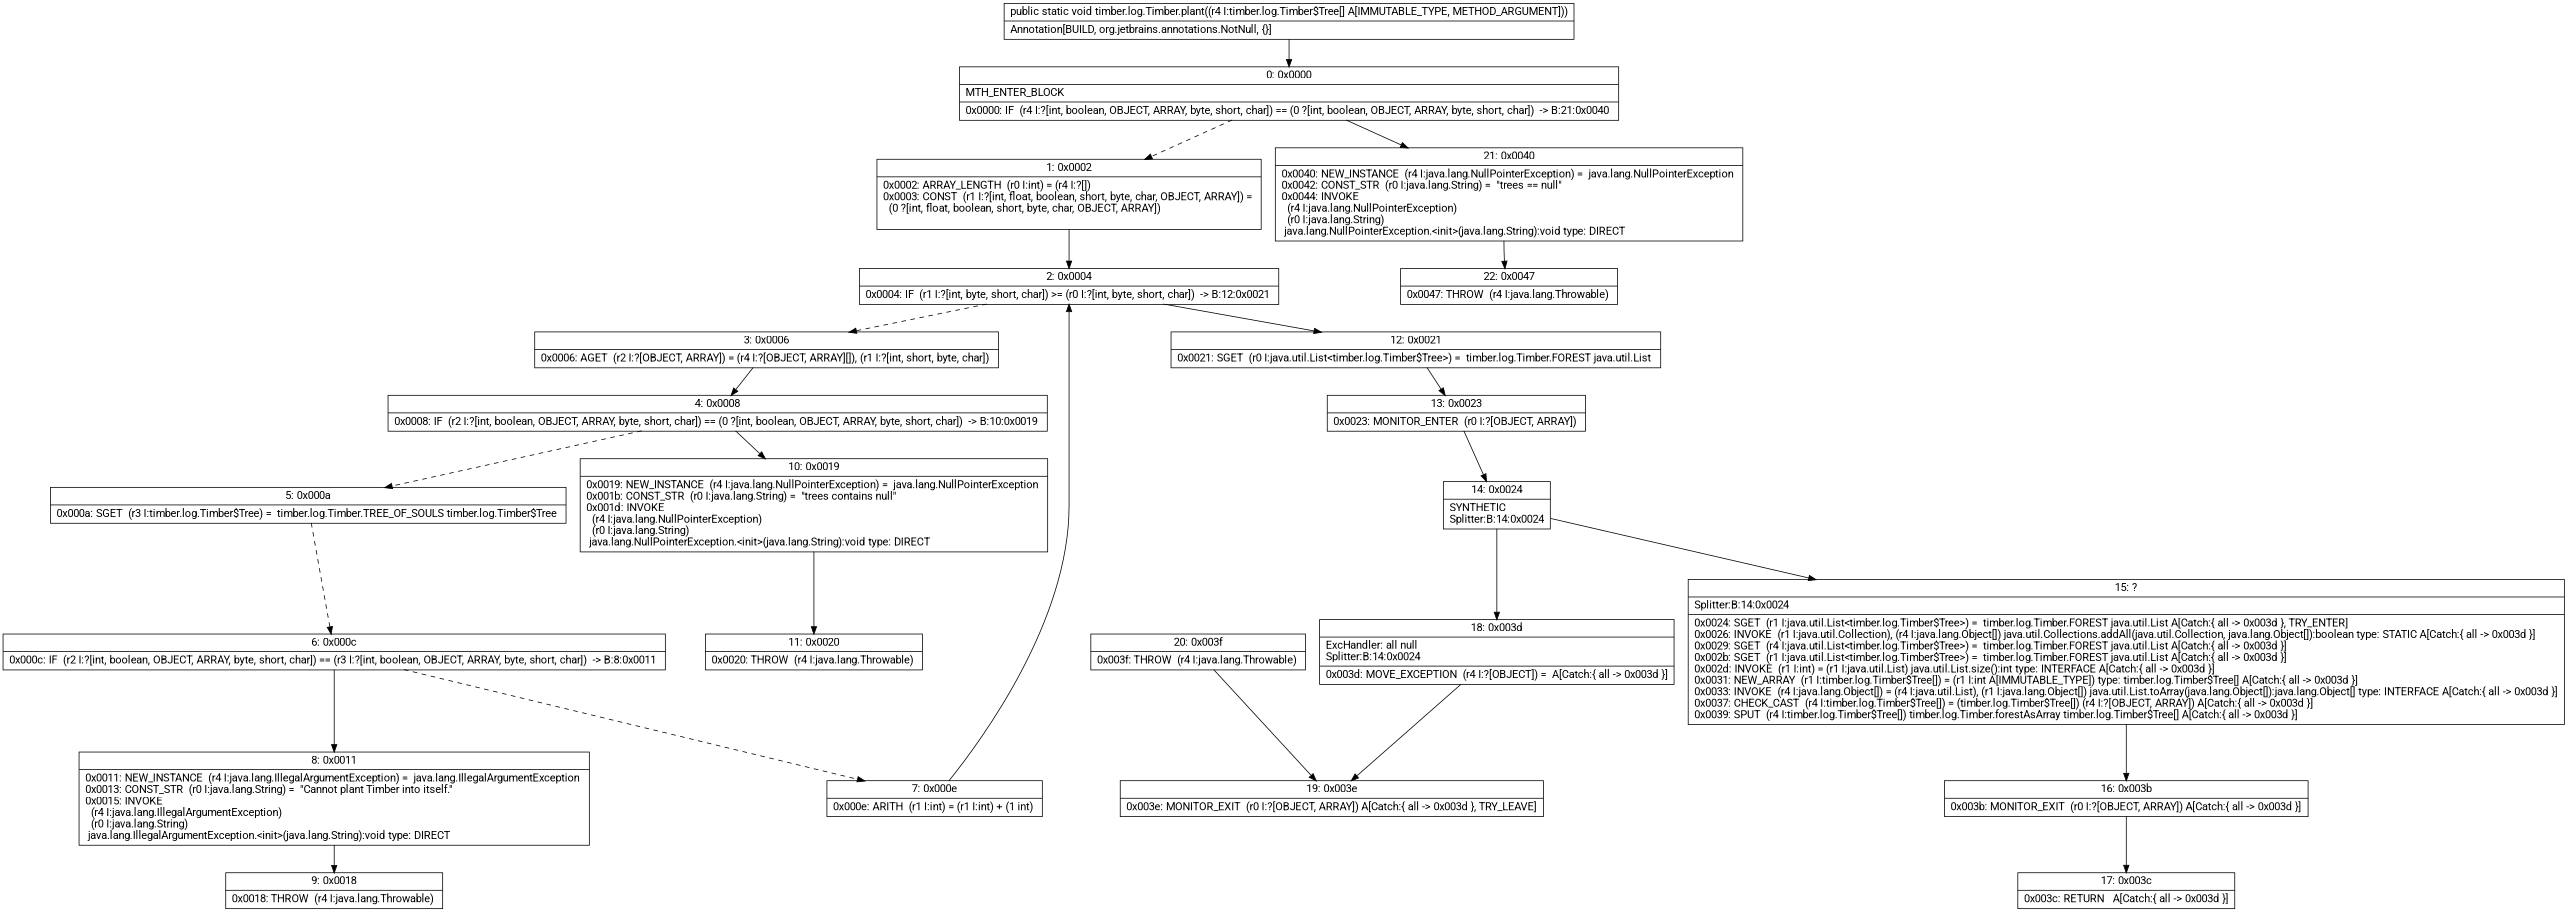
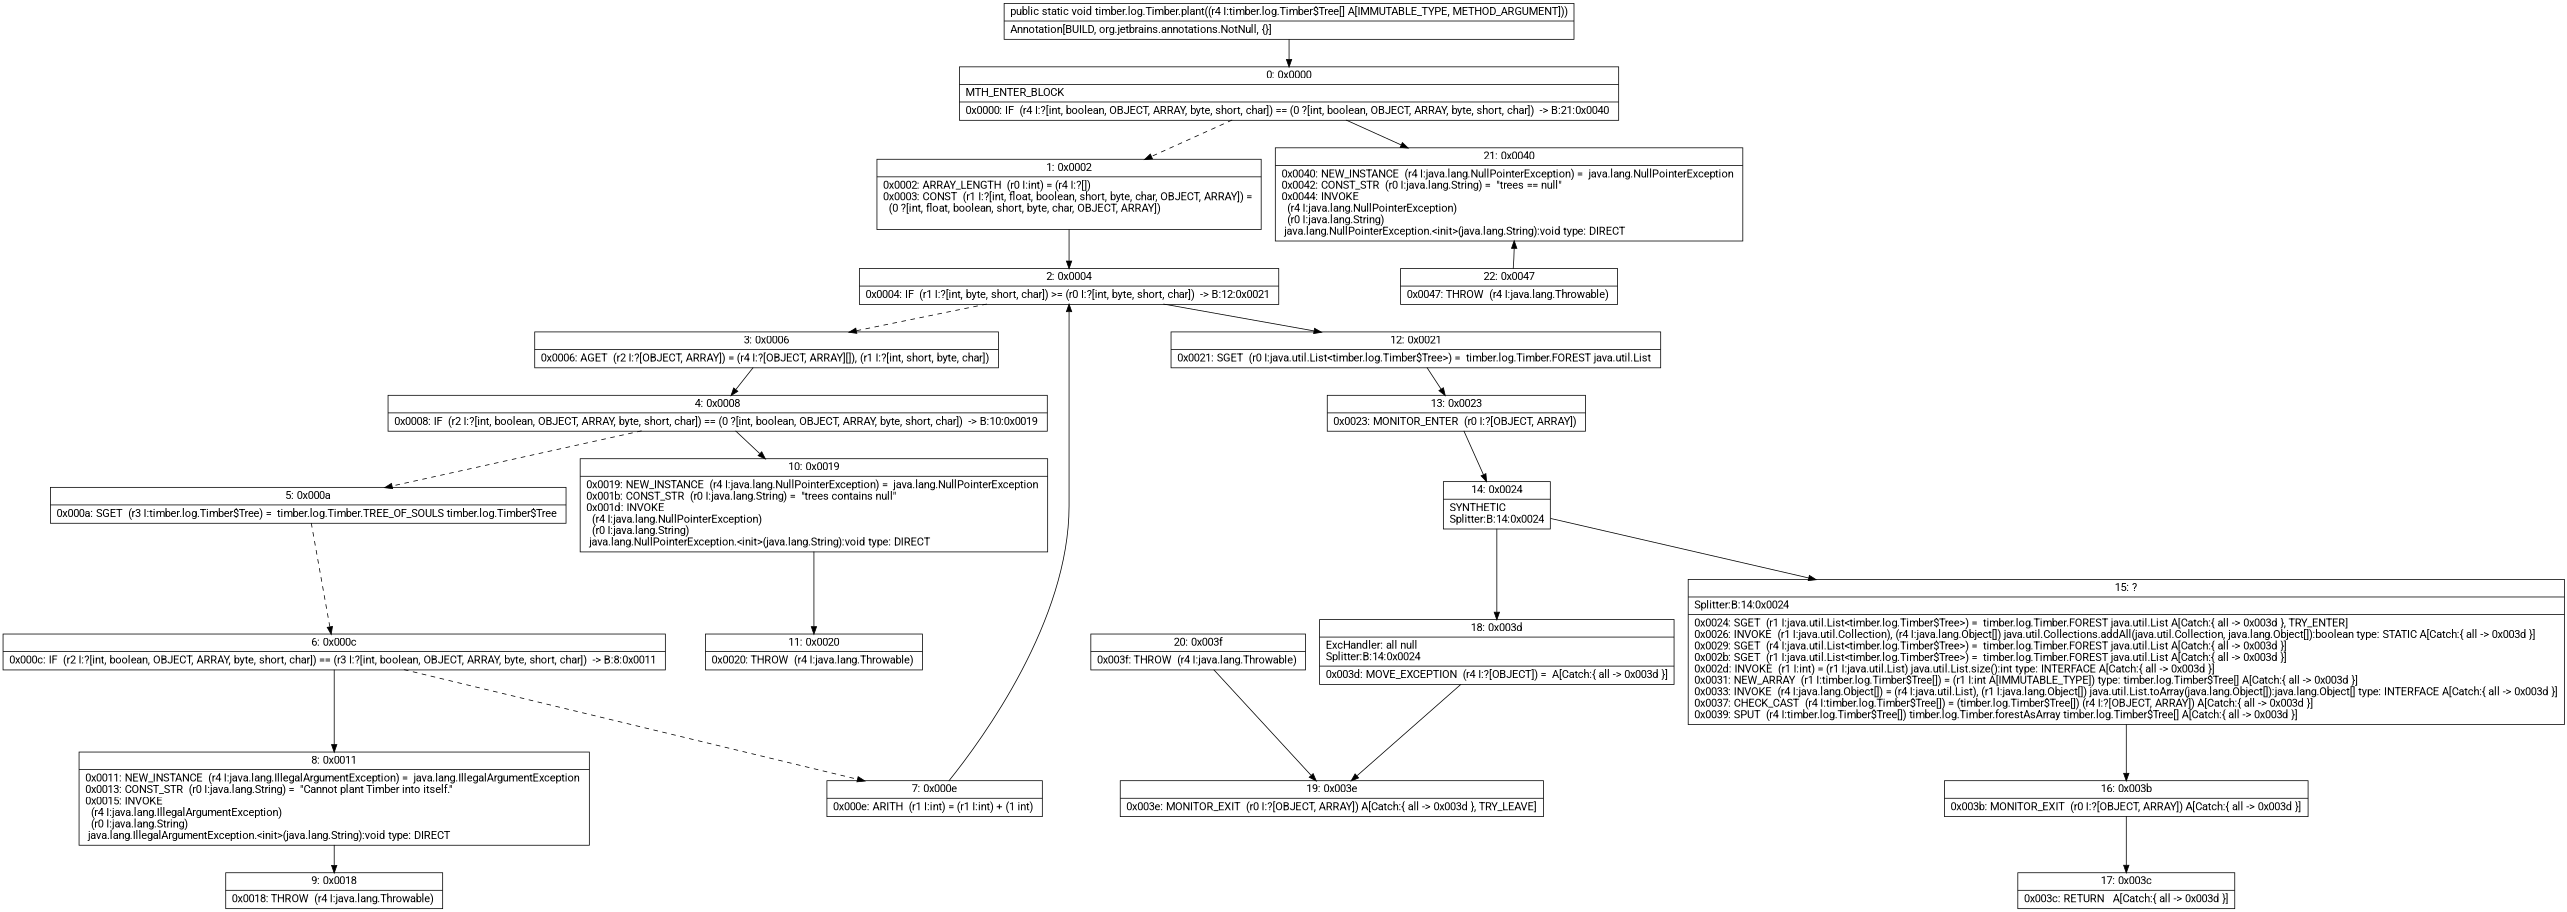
edge "21: 0x0040" -> "22: 0x0047": reversed
